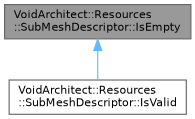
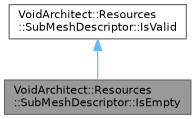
edge "VoidArchitect::Resources ::SubMeshDescriptor::IsValid" -> "VoidArchitect::Resources ::SubMeshDescriptor::IsEmpty": reversed
